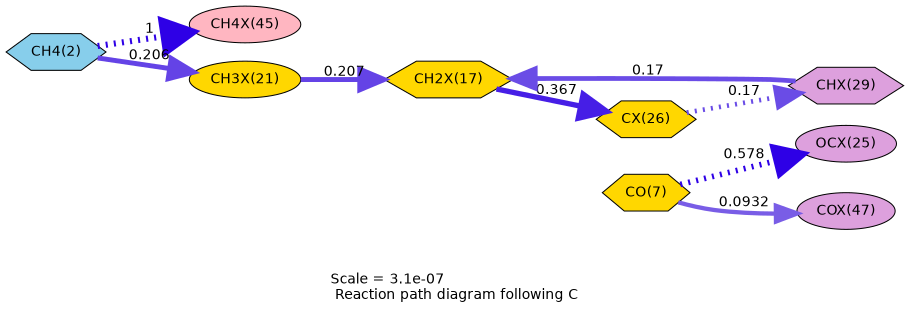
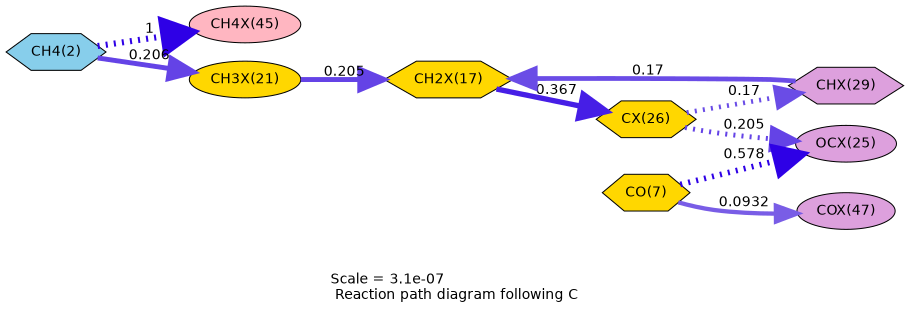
edge "CH3X(21)" -> "CH2X(17)": label " 0.207" -> " 0.205"
edge "CX(26)" -> "OCX(25)": added, label "0.205"
